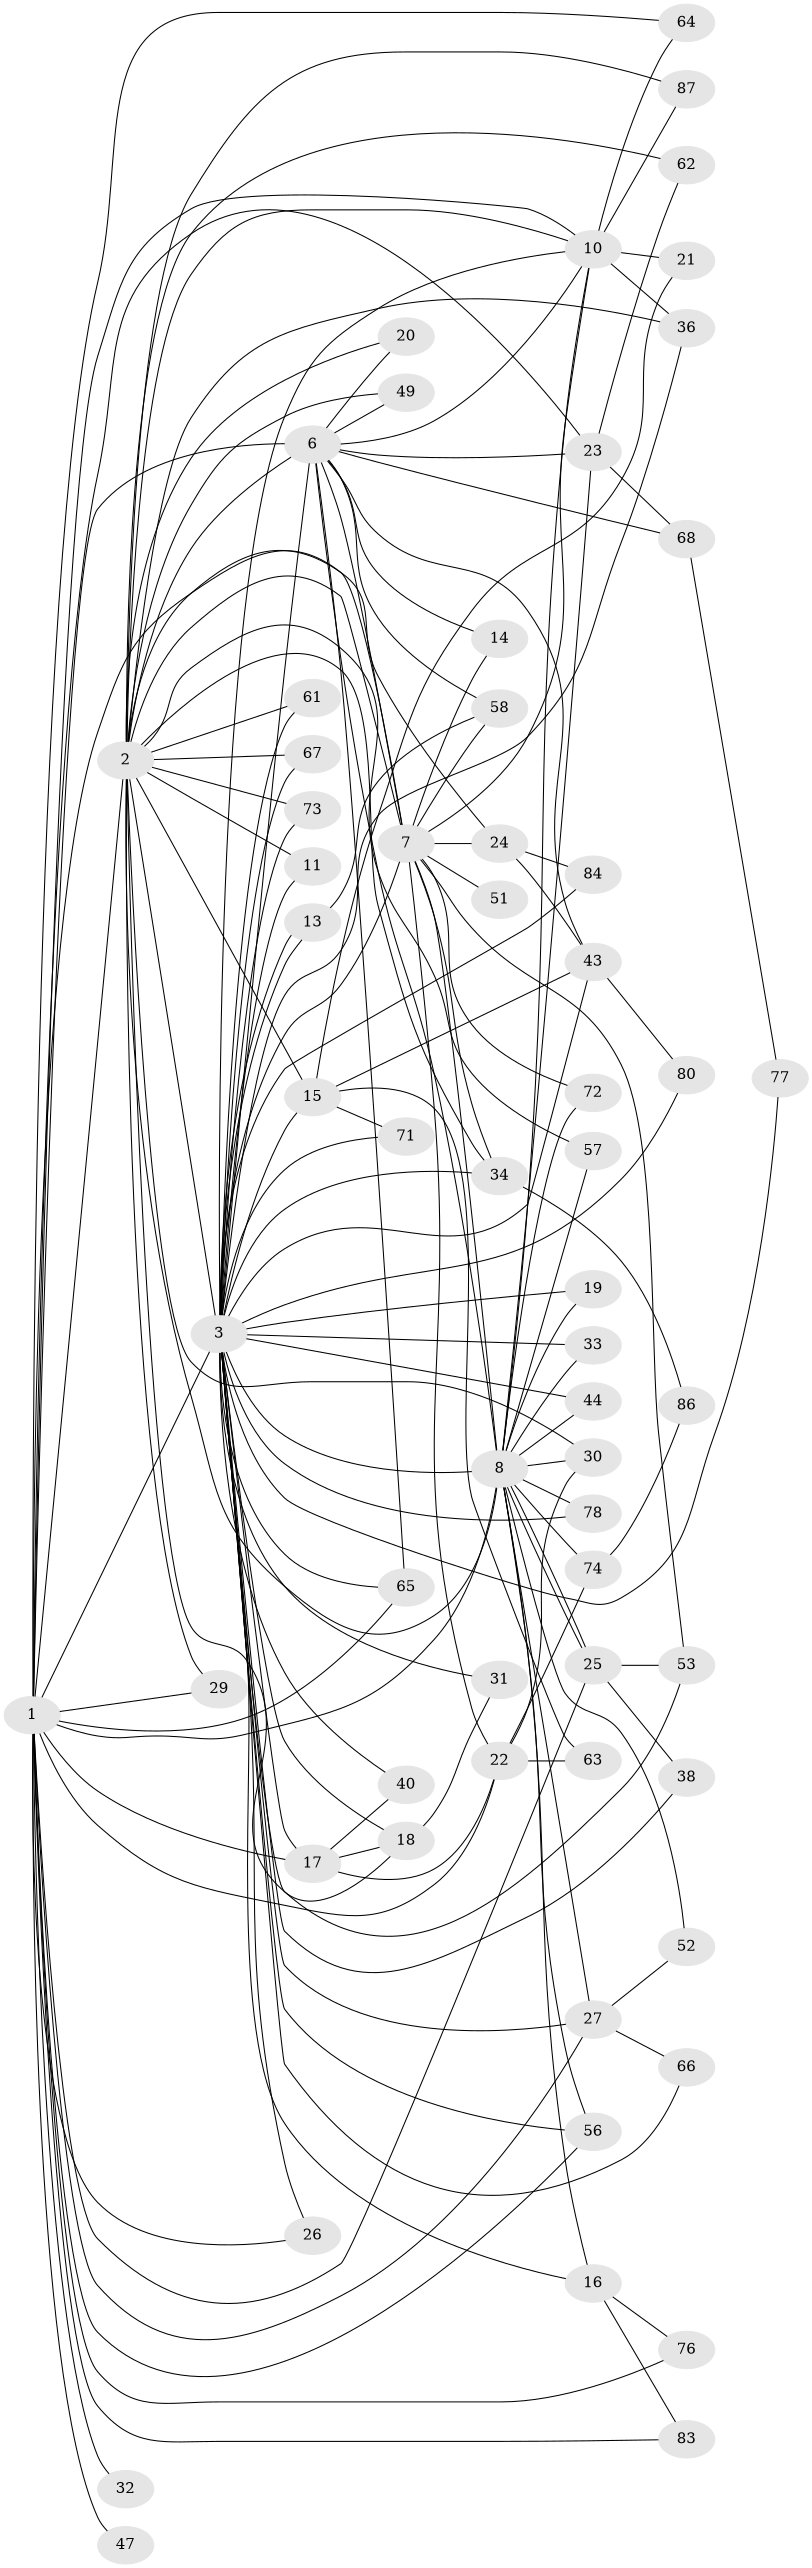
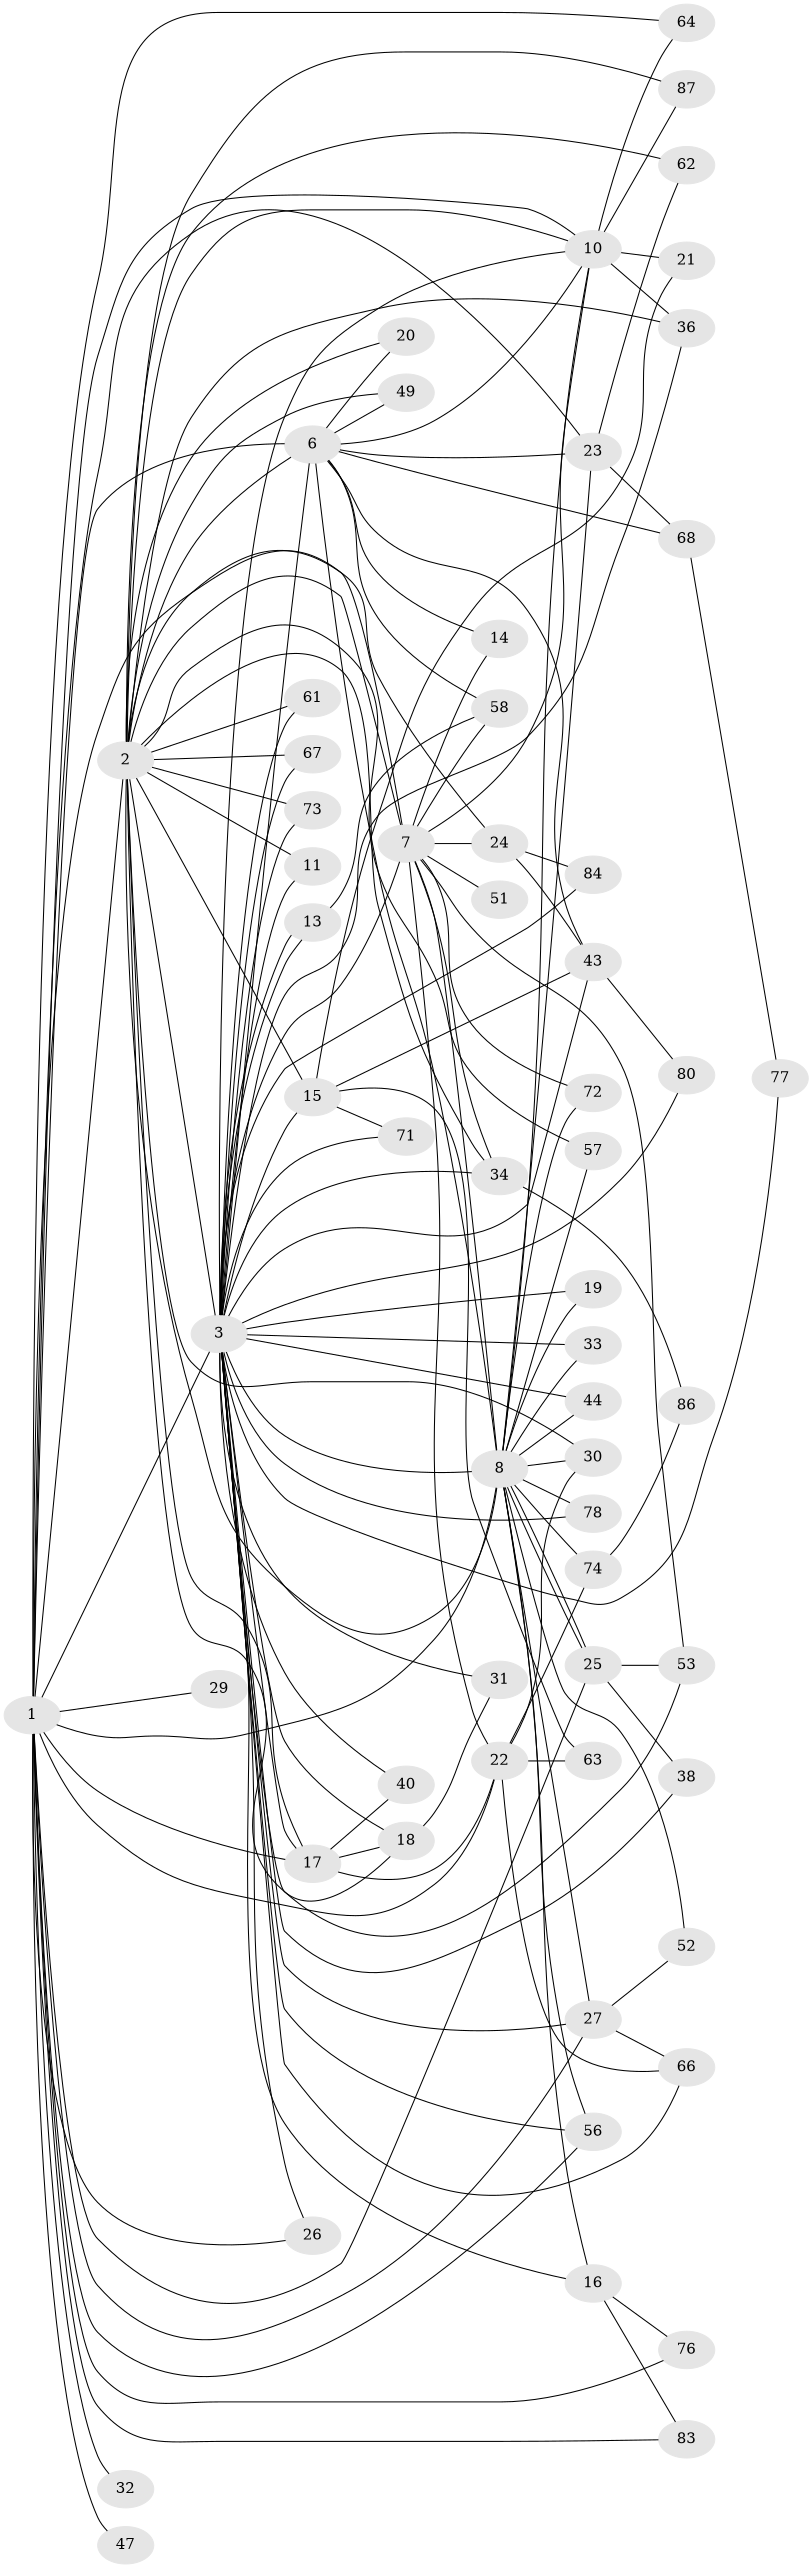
edge "6" -- "7": removed
edge "2" -- "29": now "2" -- "17"
node "65": removed
edge "22" -- "66": added
